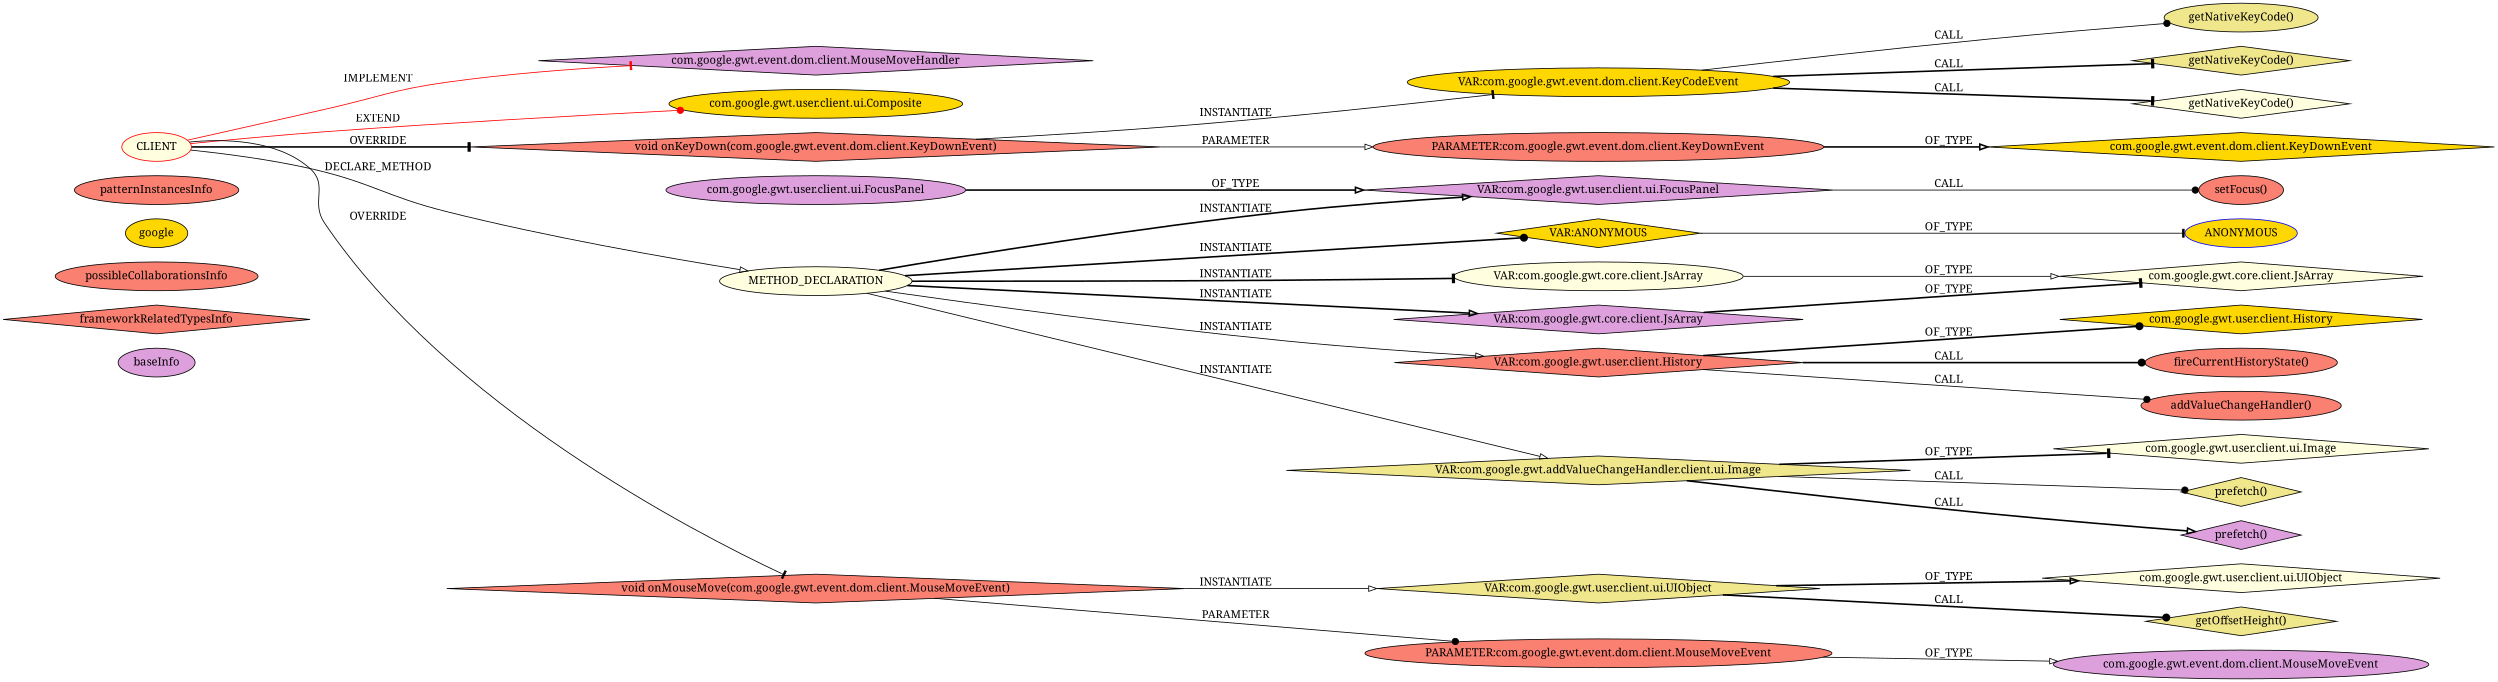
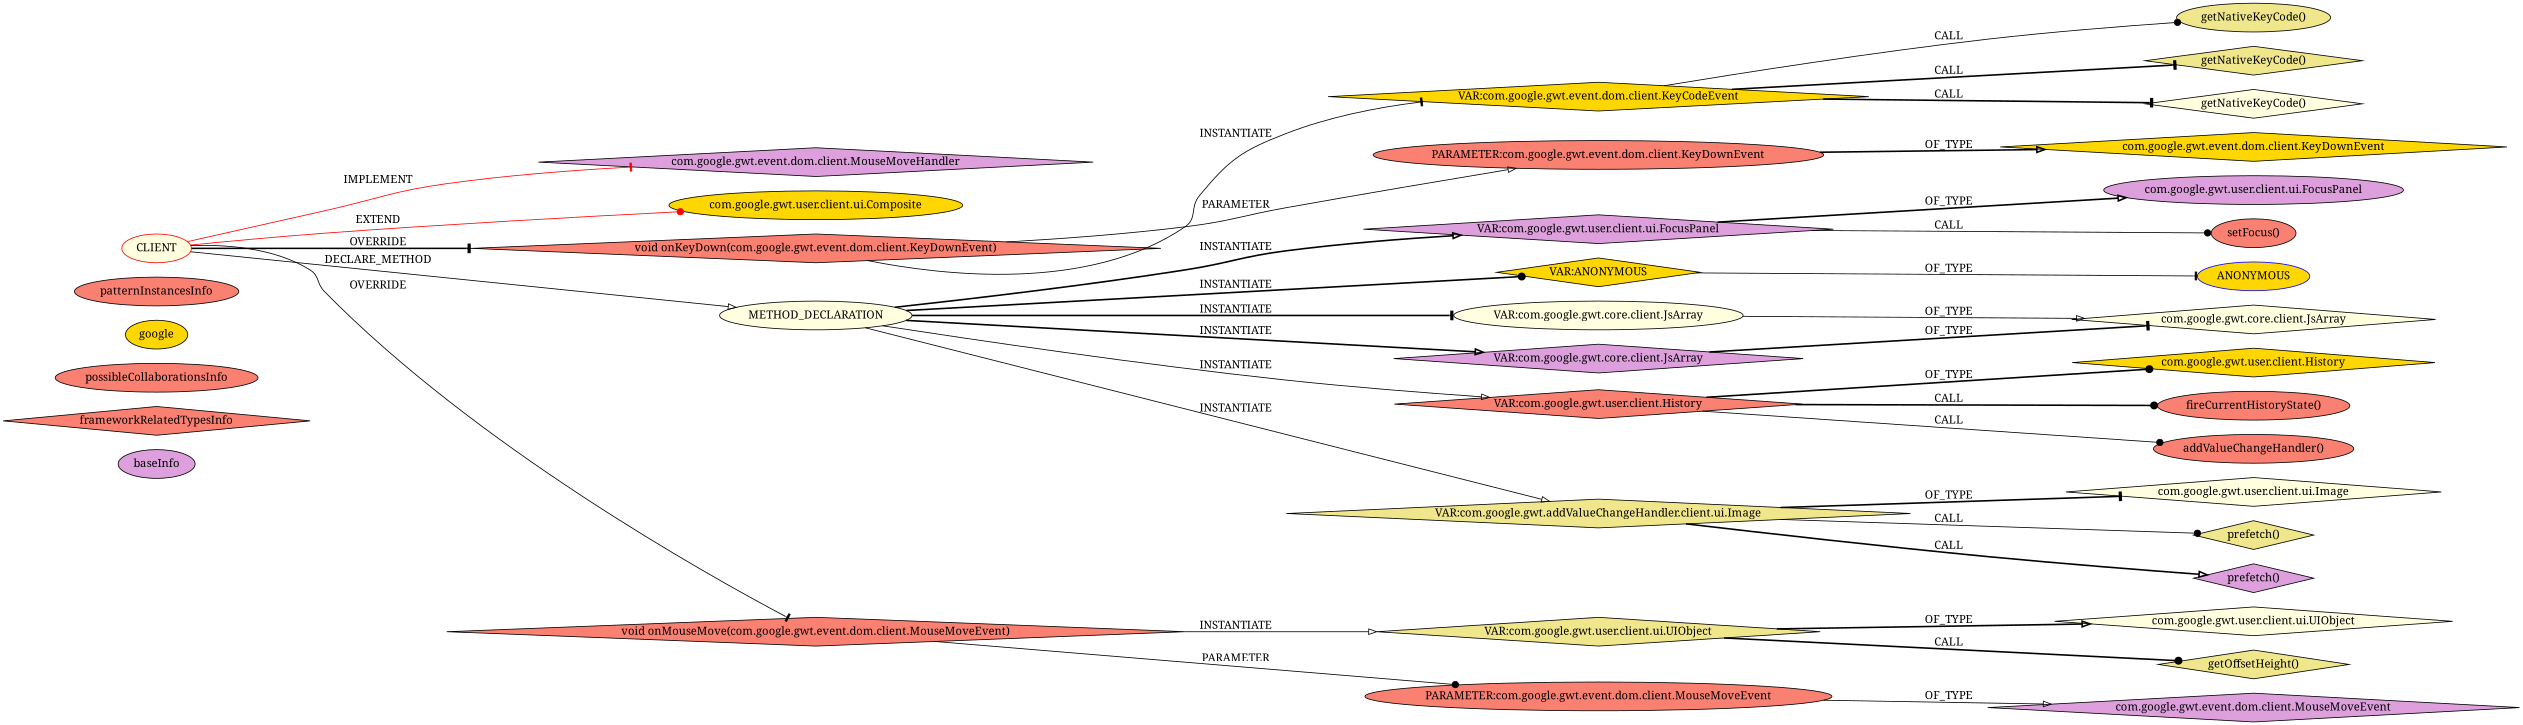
node "VAR:com.google.gwt.event.dom.client.KeyCodeEvent": shape ellipse -> diamond
edge "com.google.gwt.user.client.ui.FocusPanel" -> "VAR:com.google.gwt.user.client.ui.FocusPanel": reversed
node "com.google.gwt.event.dom.client.MouseMoveEvent": shape ellipse -> diamond
